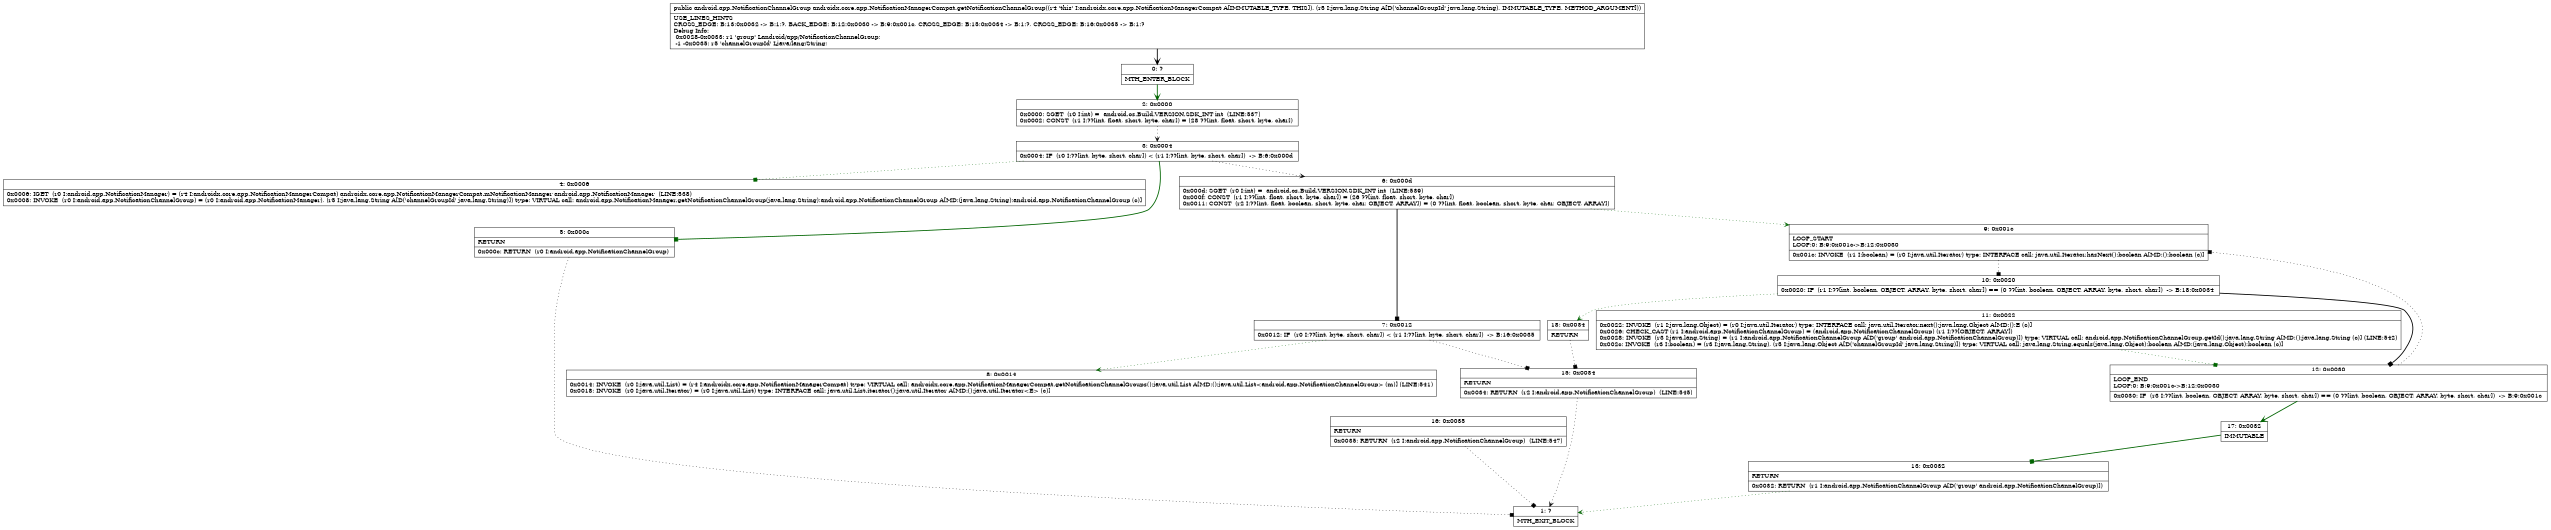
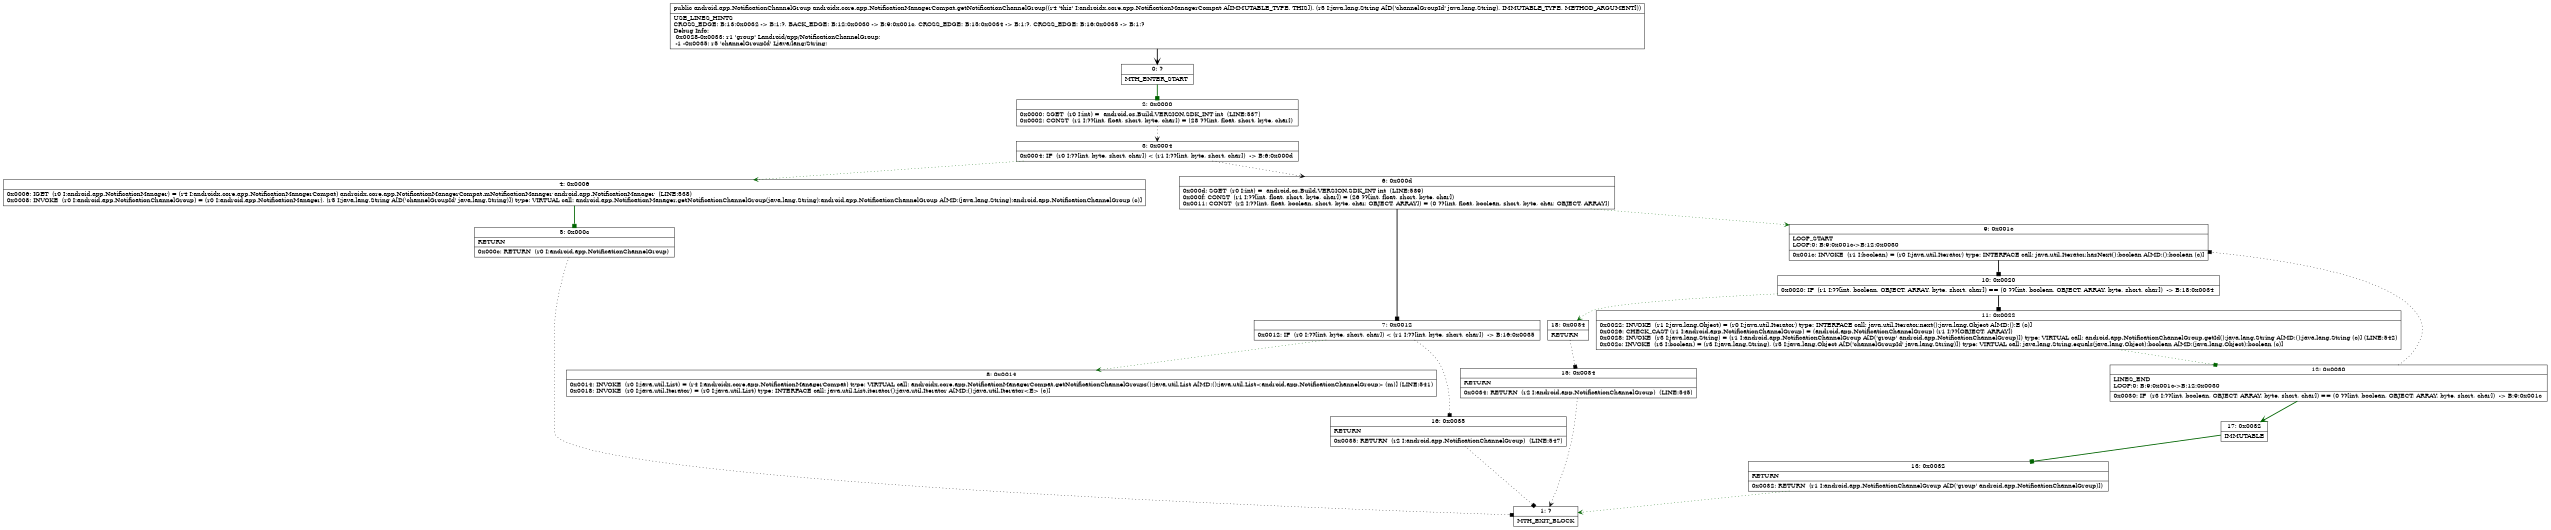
node "0: ?": text "MTH_ENTER_BLOCK" -> "MTH_ENTER_START"
edge "0: ?" -> "2: 0x0000": arrowhead vee -> box
edge "3: 0x0004" -> "4: 0x0006": arrowhead box -> vee
edge "3: 0x0004" -> "5: 0x000c": now "4: 0x0006" -> "5: 0x000c"
edge "9: 0x001c" -> "10: 0x0020": style dotted -> bold
edge "10: 0x0020" -> "12: 0x0030": now "10: 0x0020" -> "11: 0x0022"
edge "7: 0x0012" -> "15: 0x0034": now "7: 0x0012" -> "16: 0x0035"
node "12: 0x0030": text "LOOP_END" -> "LINES_END"
